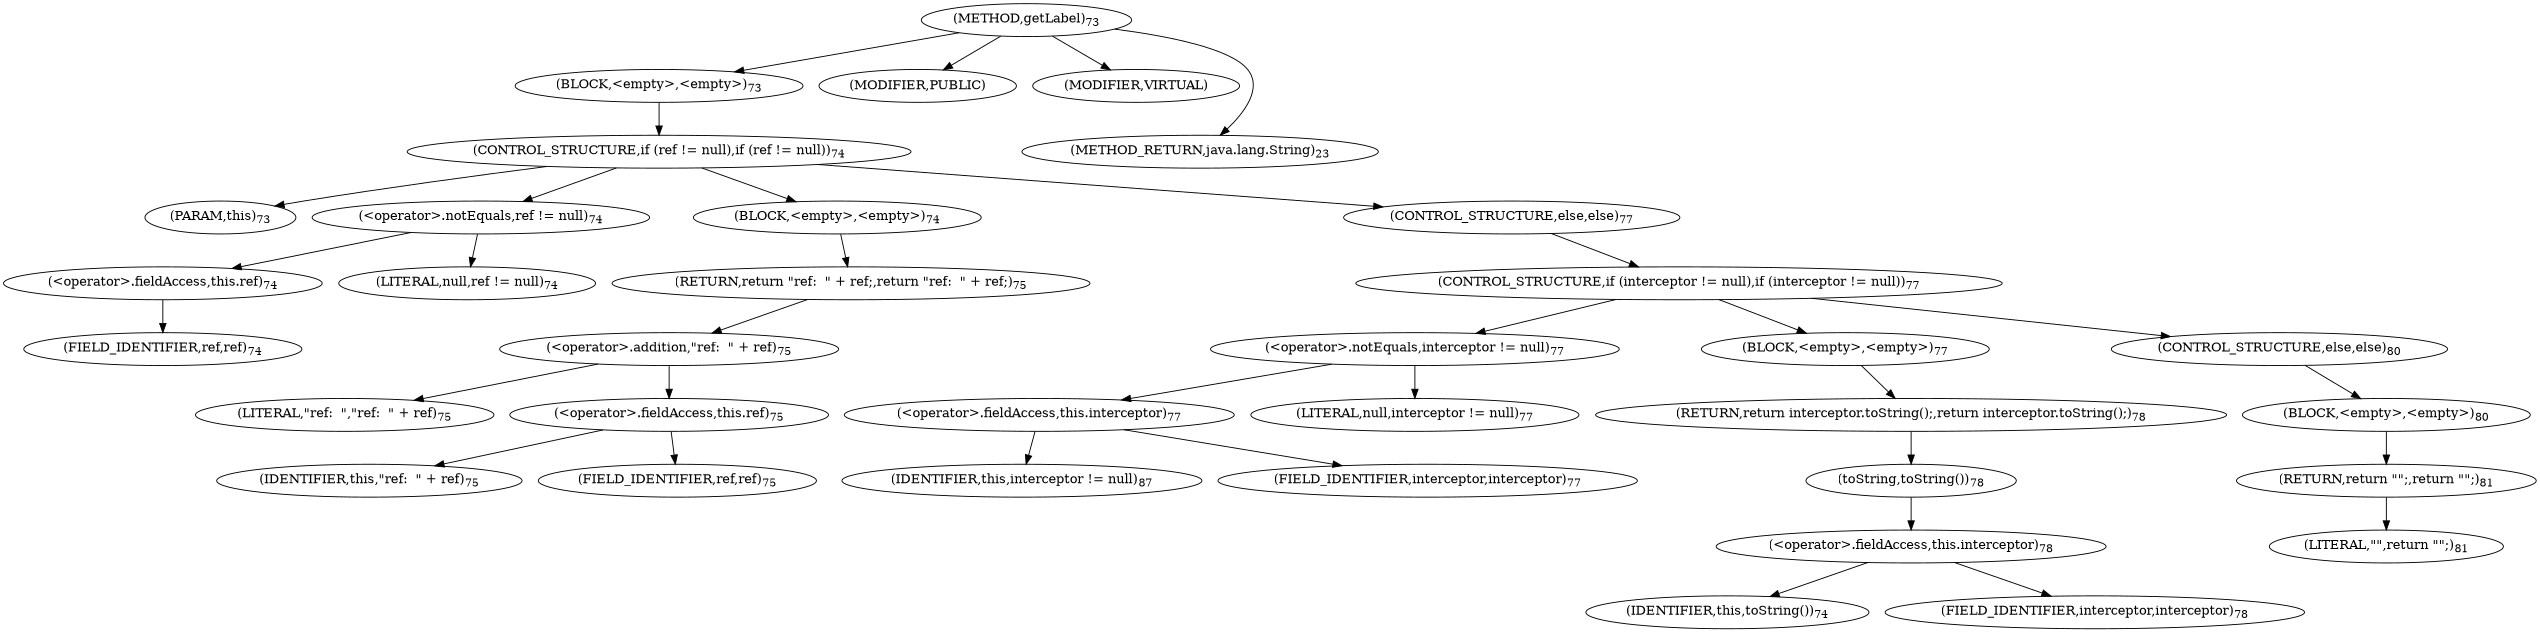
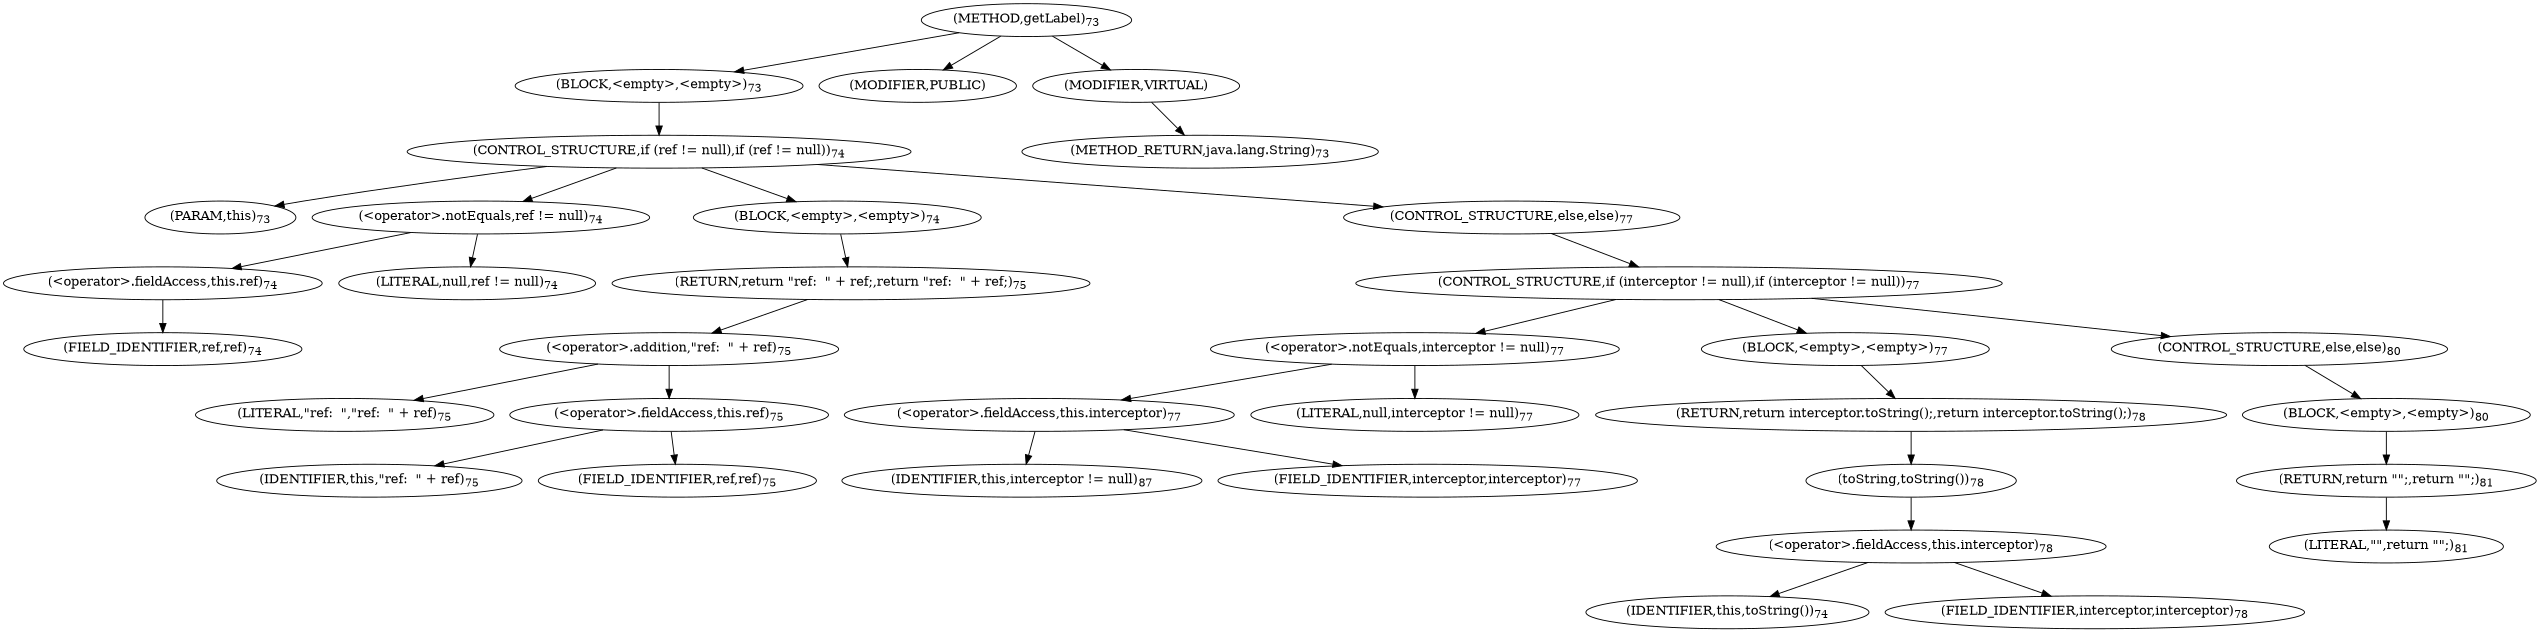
edge "(METHOD,getLabel)" -> "(METHOD_RETURN,java.lang.String)": now "(MODIFIER,VIRTUAL)" -> "(METHOD_RETURN,java.lang.String)"
node "(METHOD_RETURN,java.lang.String)": text "23" -> "73"
